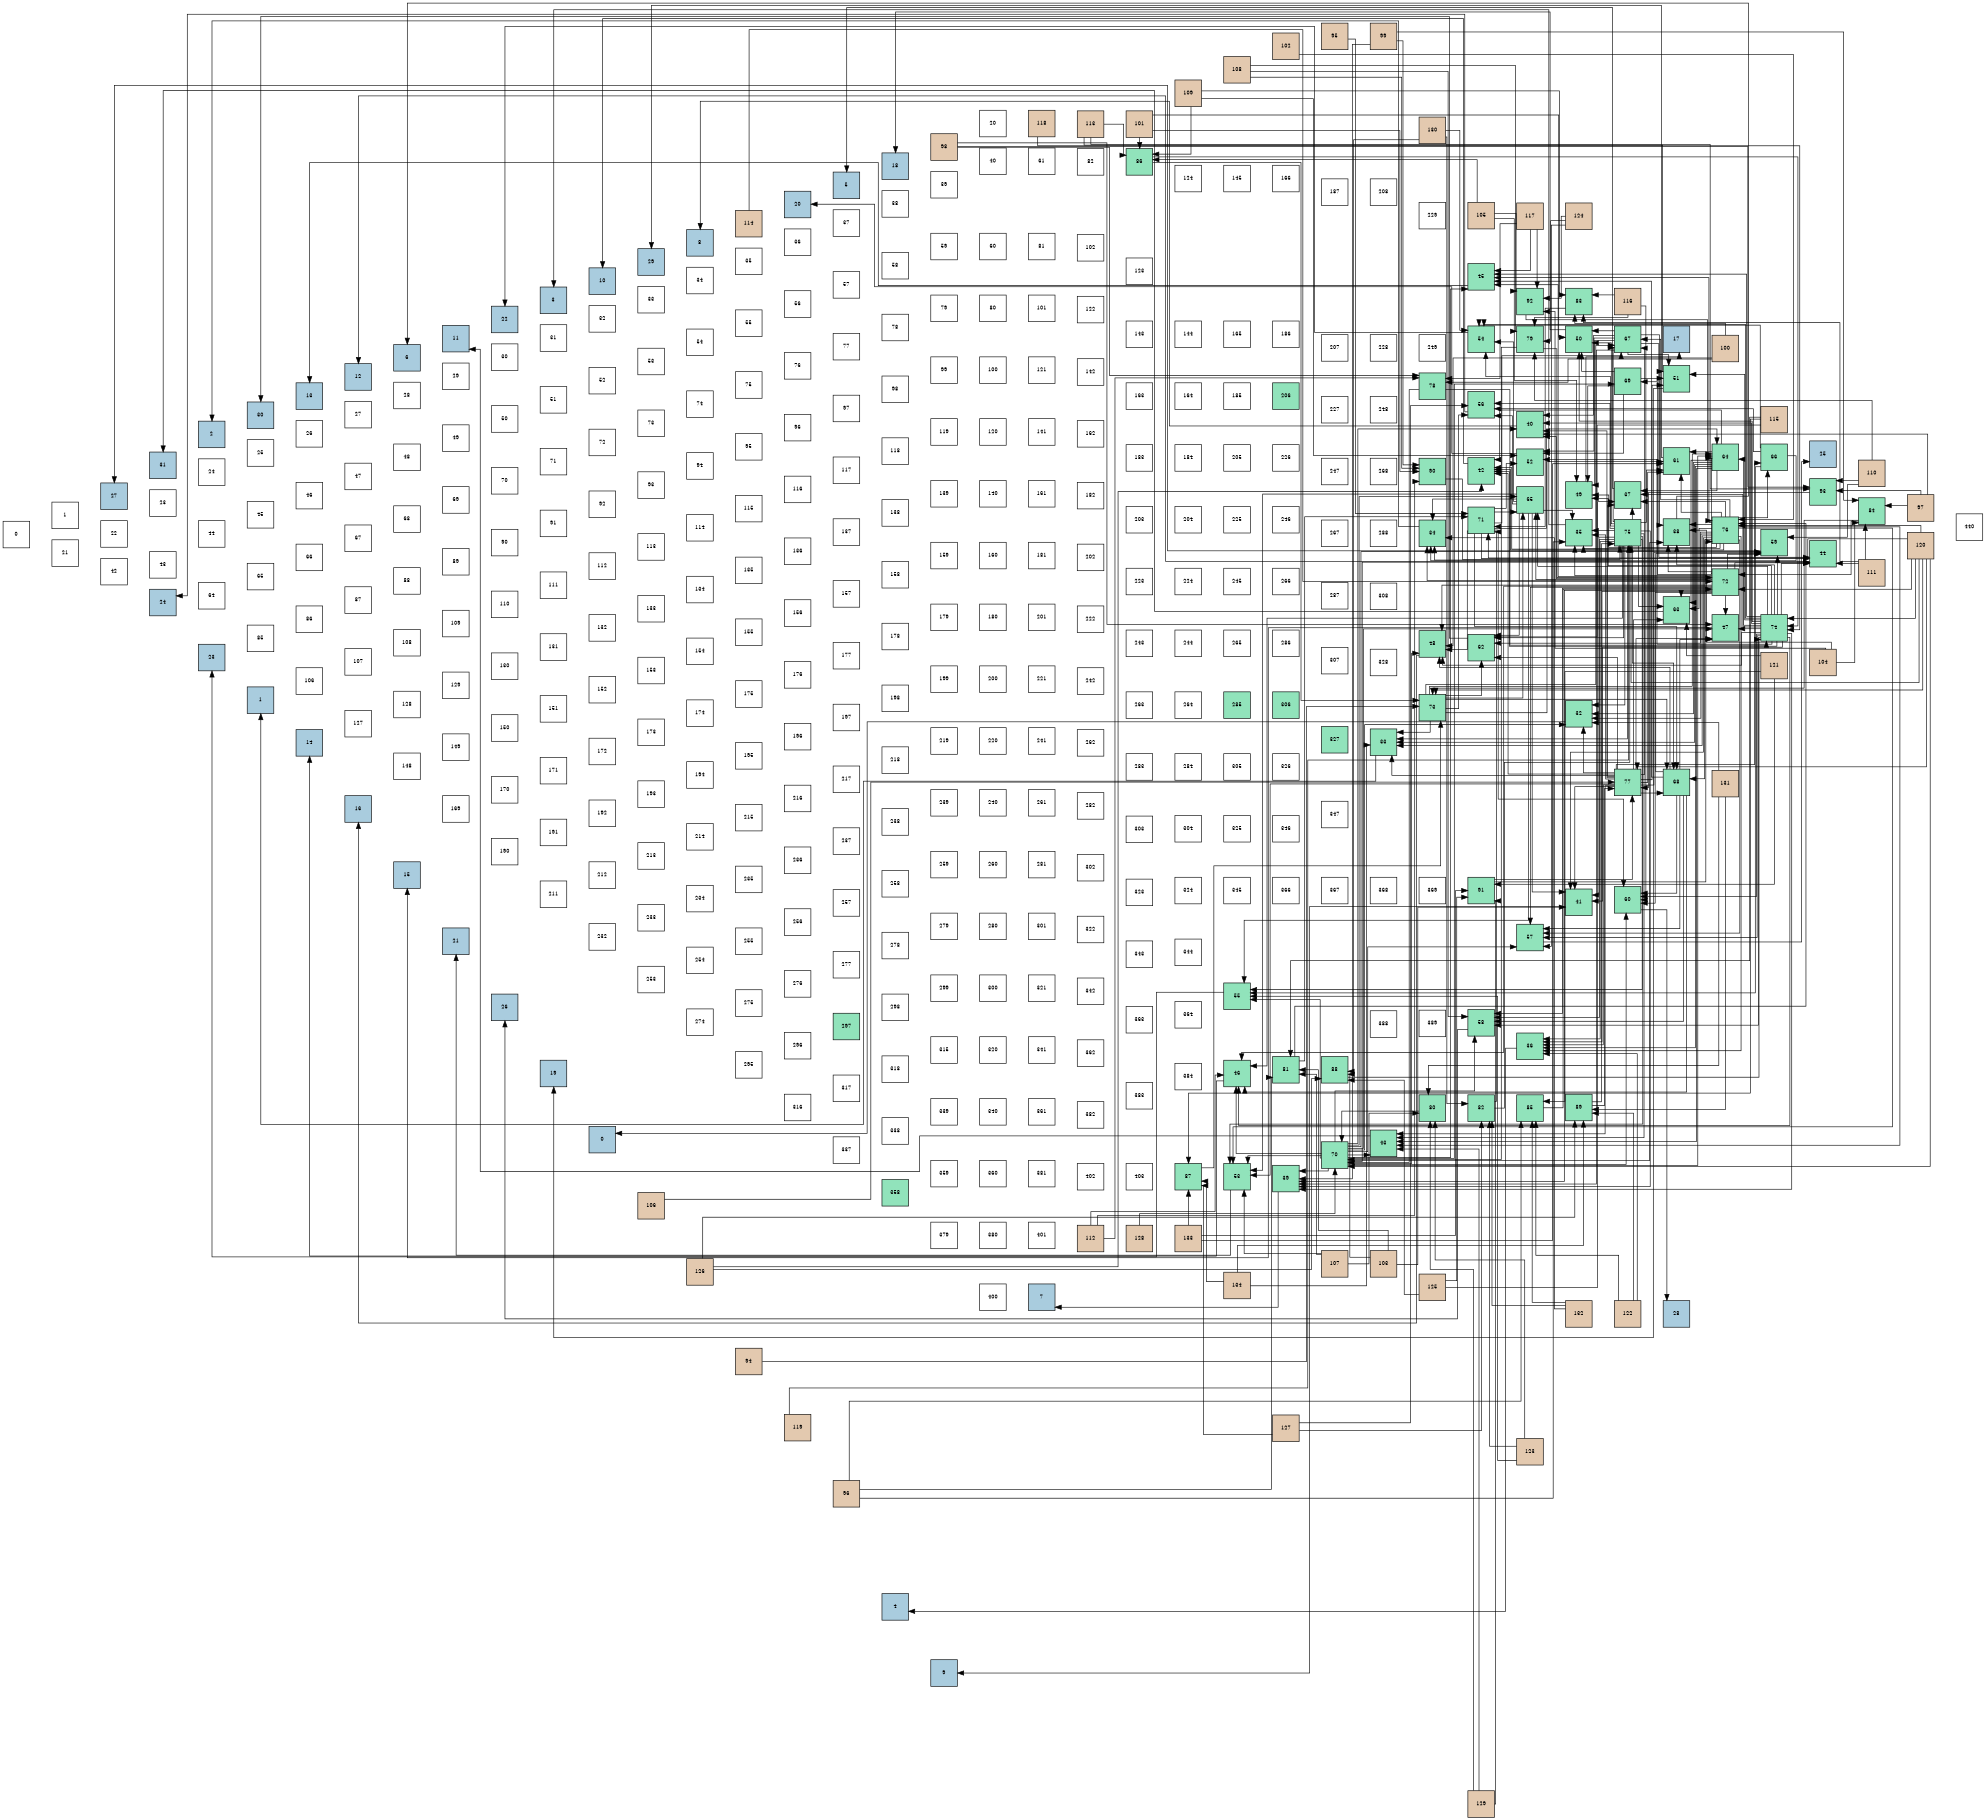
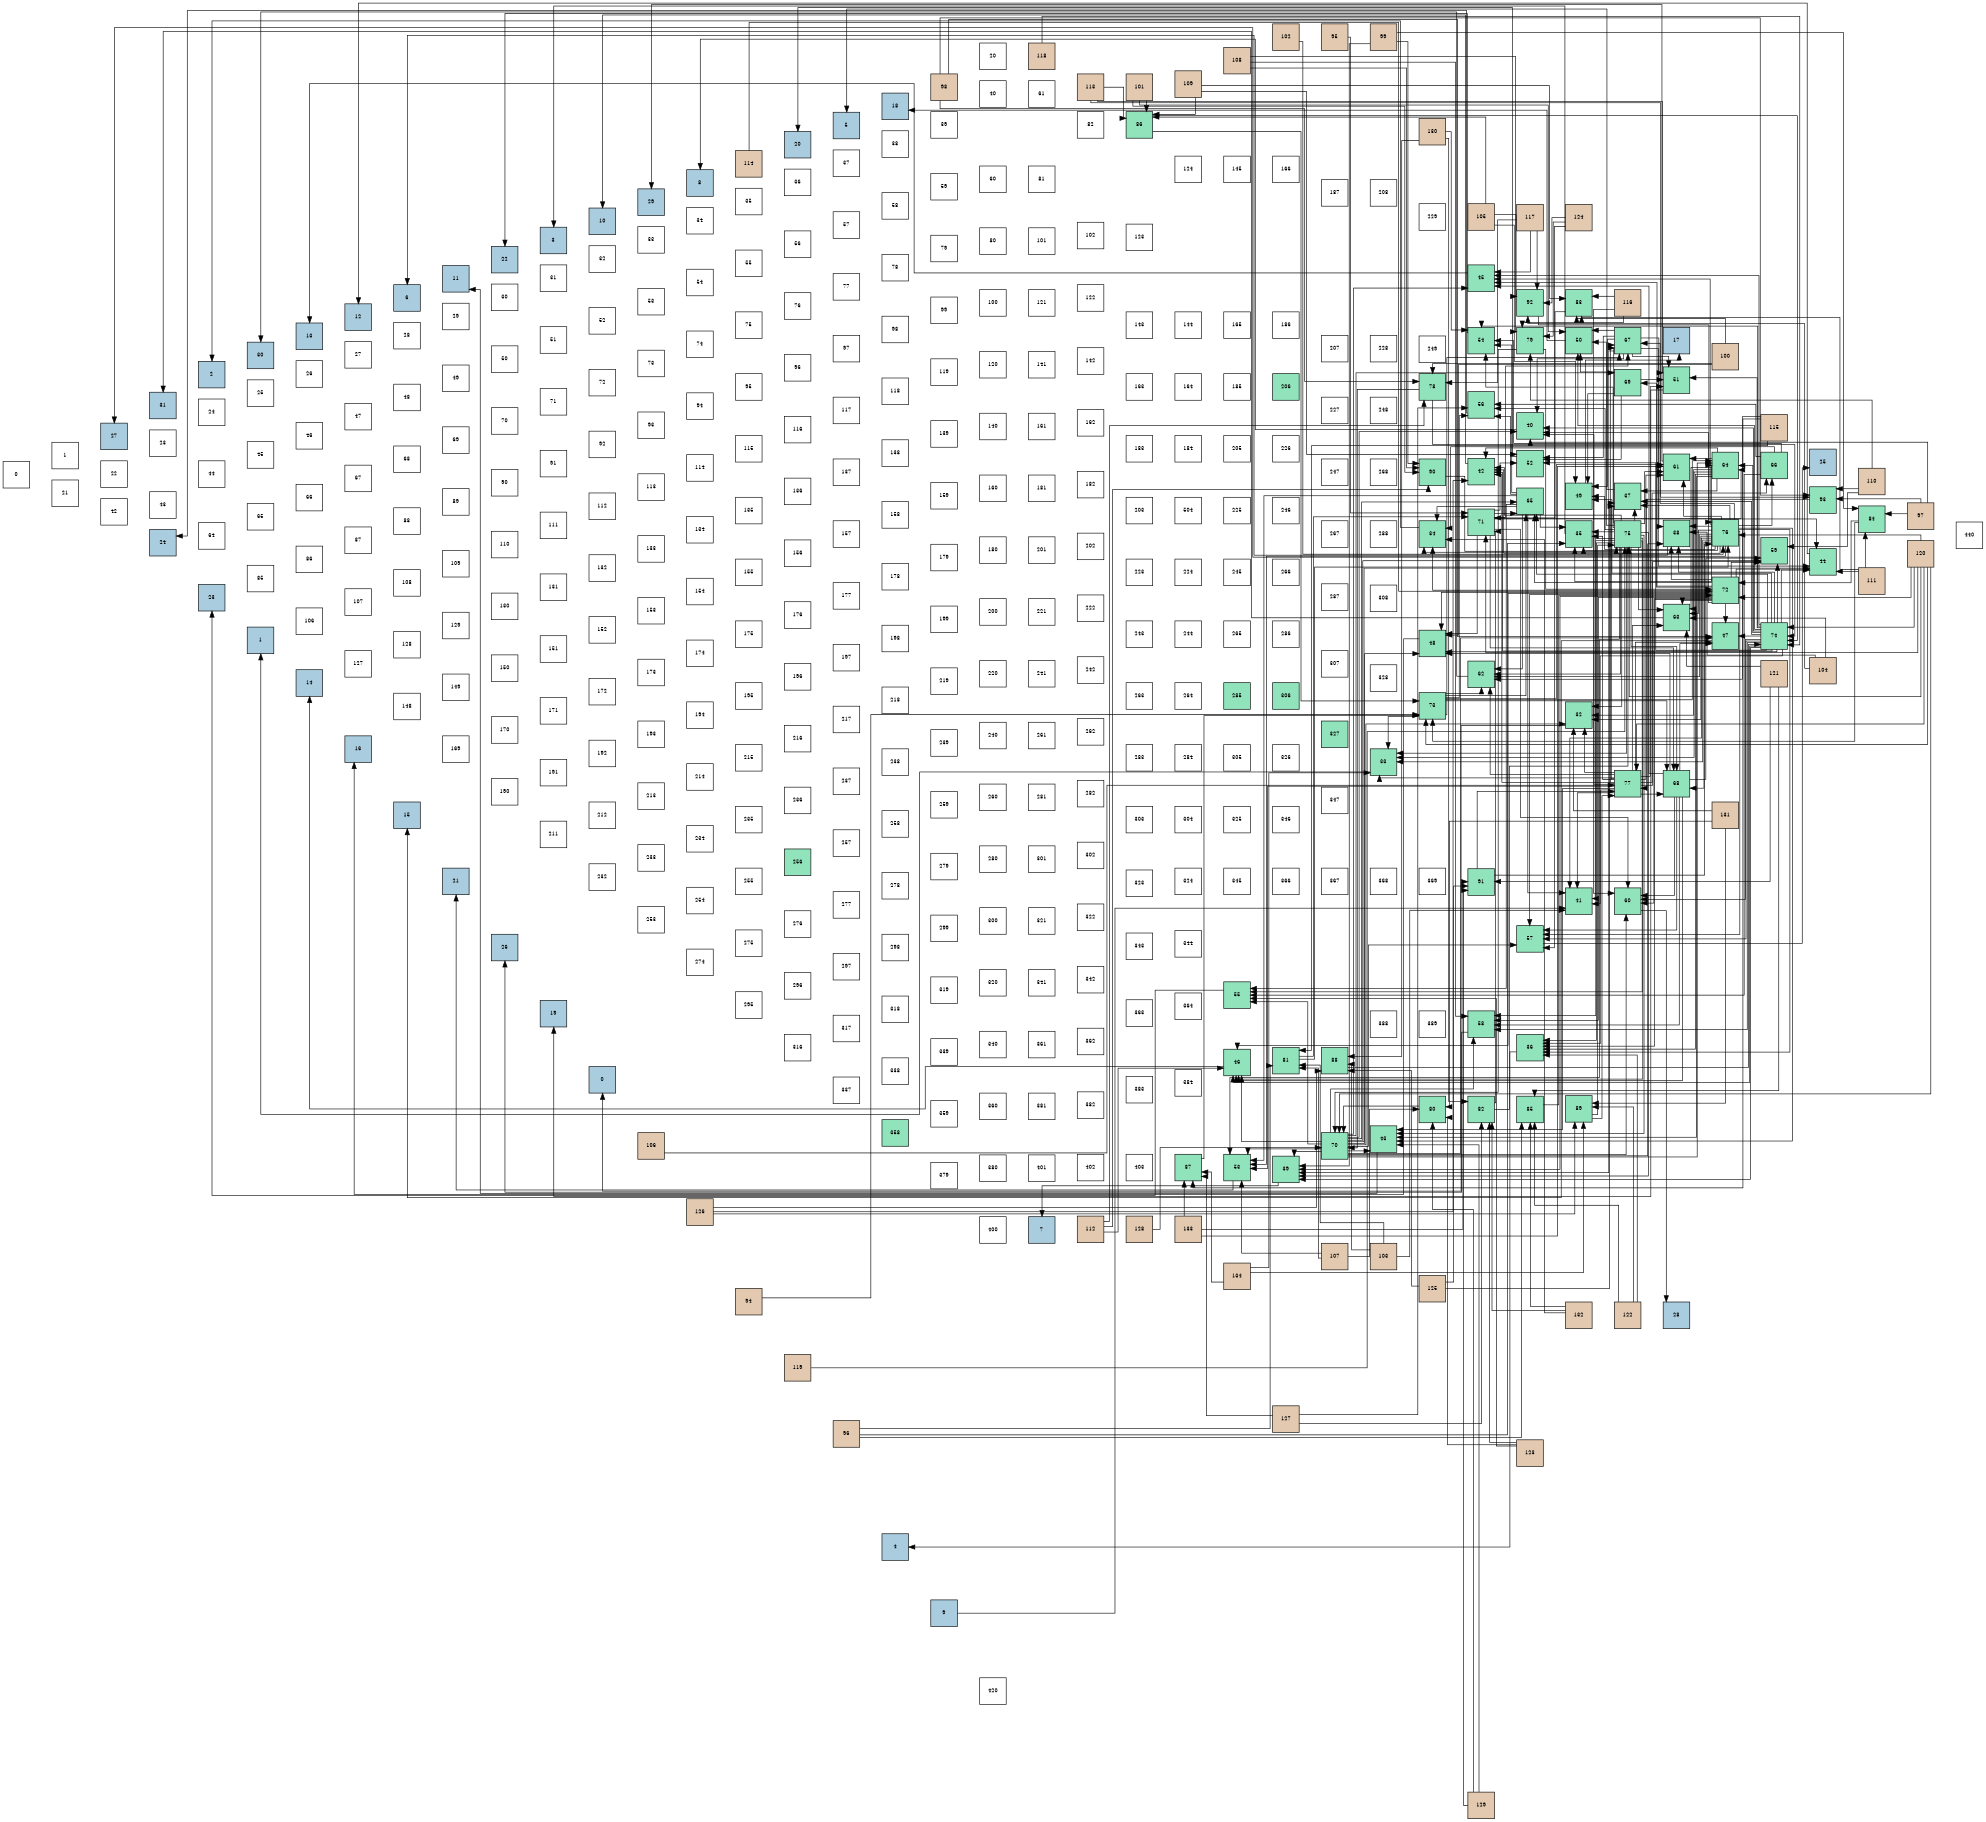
node "204": label "204" -> "504"
edge "104" -> "84": now "104" -> "63"
node "256": fillcolor #ffffff -> #91e3bb
node "297": fillcolor #91e3bb -> #ffffff
node "315": label "315" -> "319"
edge "41" -> "9": reversed
node "420": added
